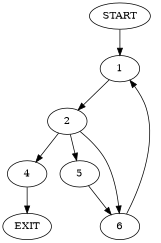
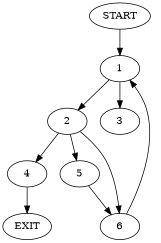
node "3": added
